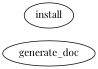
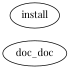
node "generate_doc": label "generate_doc" -> "doc_doc"
